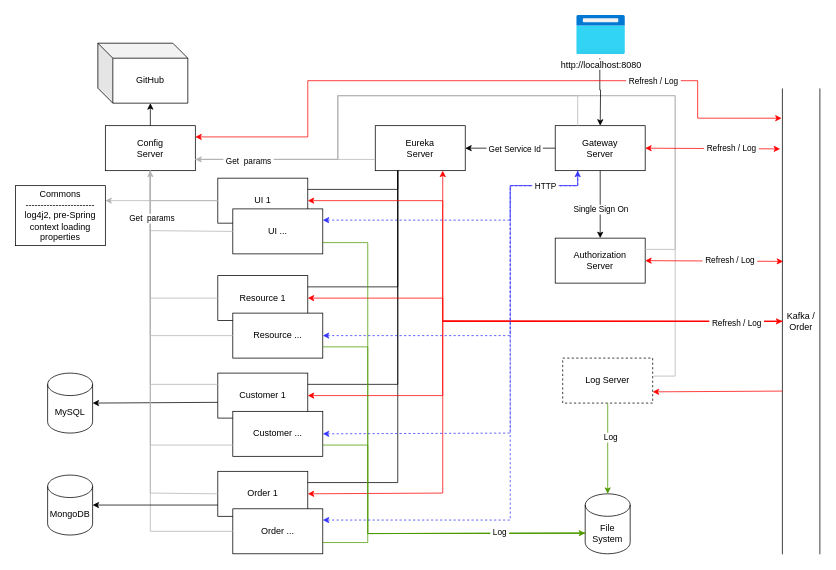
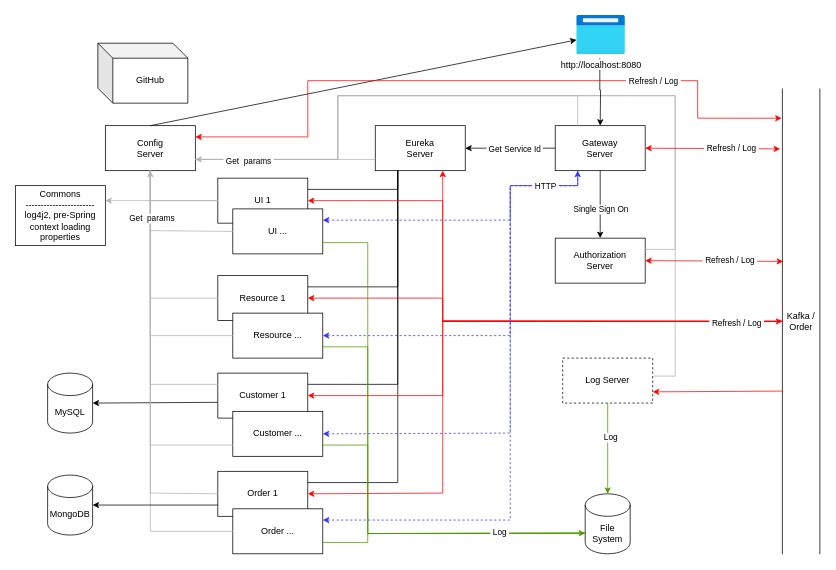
edge "Config Server" -> "GitHub": now "Config Server" -> "http://localhost:8080"
